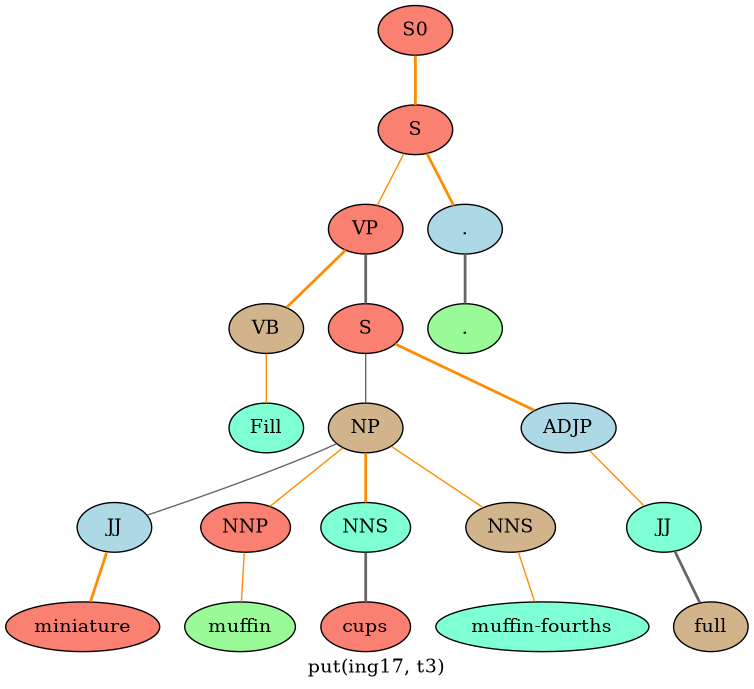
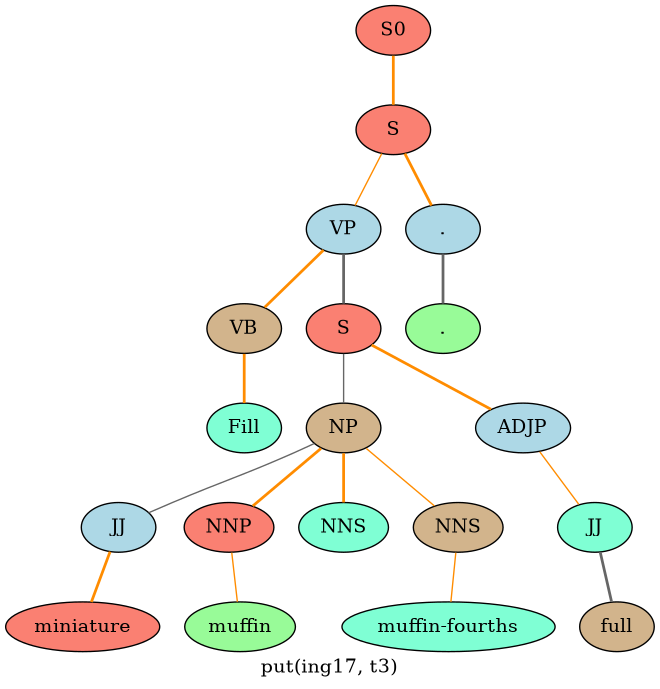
node "VP": fillcolor salmon -> lightblue
edge "VB" -- "Fill": style solid -> bold
edge "NP" -- "NNP": style solid -> bold
node "cups": removed
